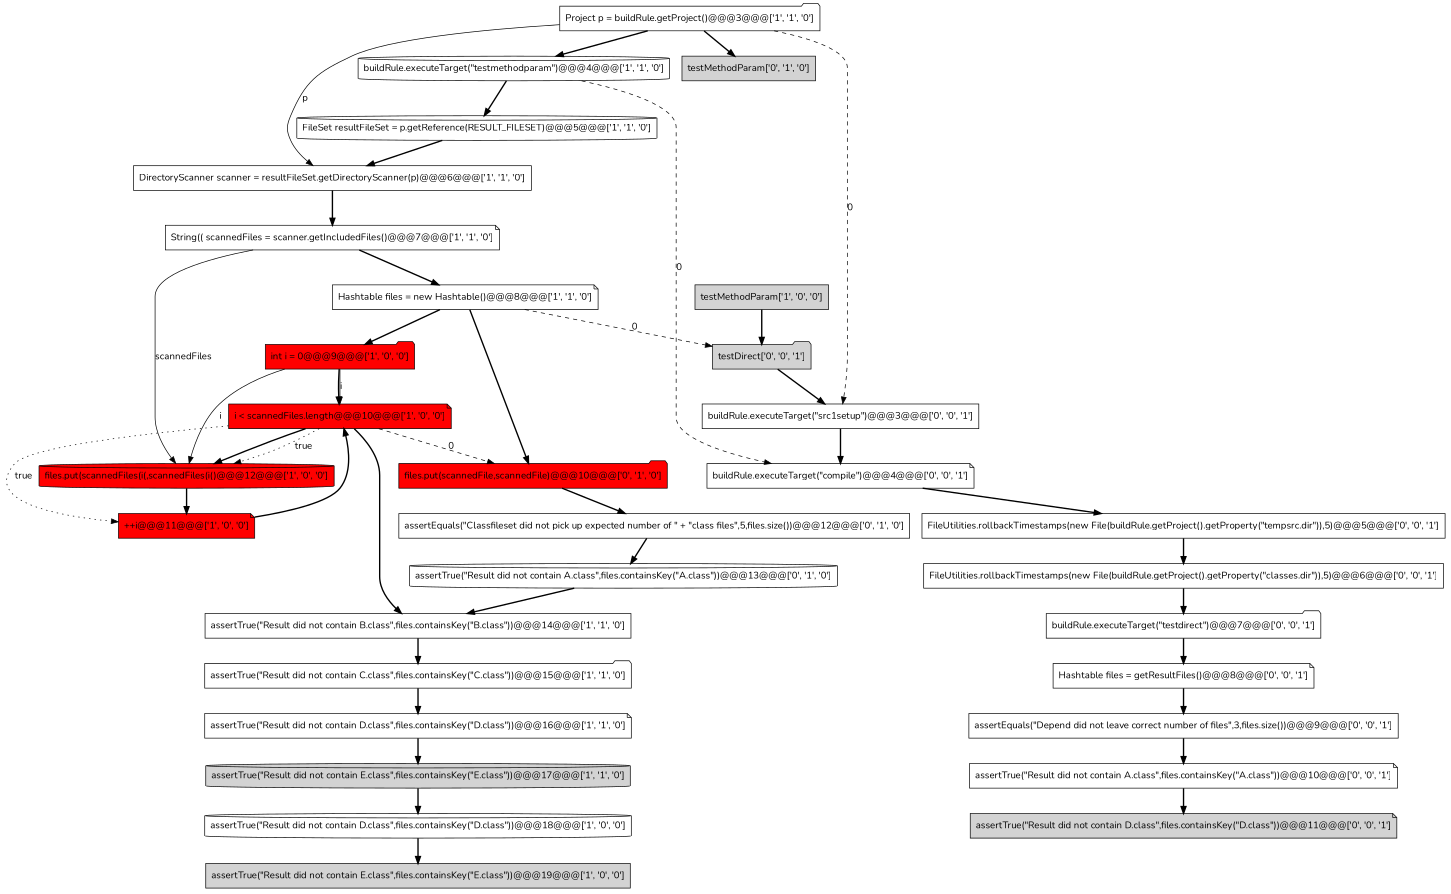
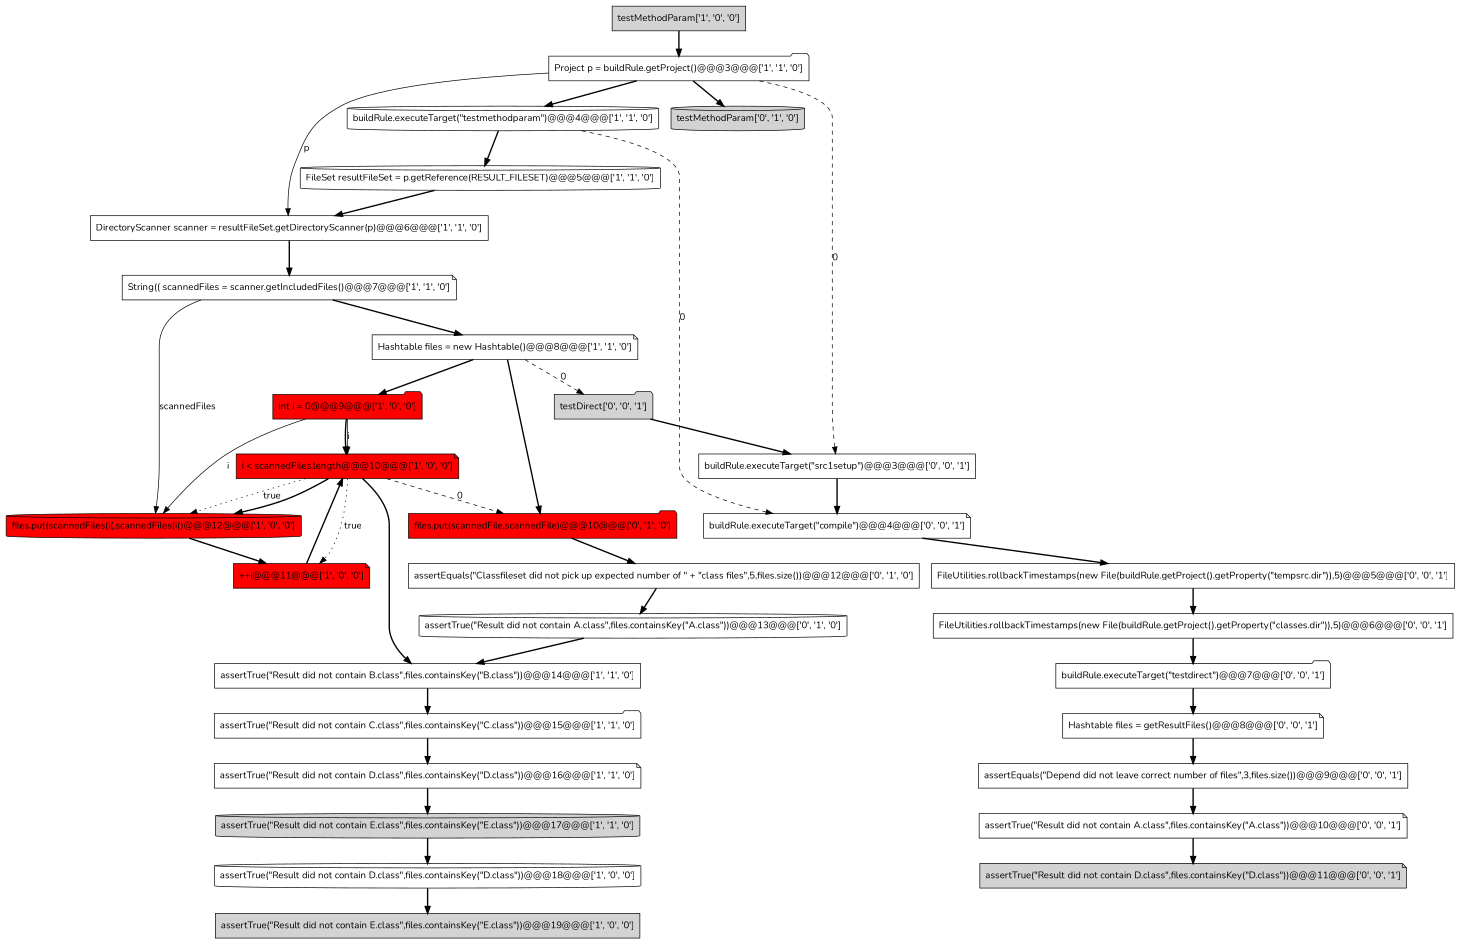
node "testMethodParam['0', '1', '0']": shape box -> cylinder
edge "testMethodParam['1', '0', '0']" -> "testDirect['0', '0', '1']": now "testMethodParam['1', '0', '0']" -> "Project p = buildRule.getProject()@@@3@@@['1', '1', '0']"
